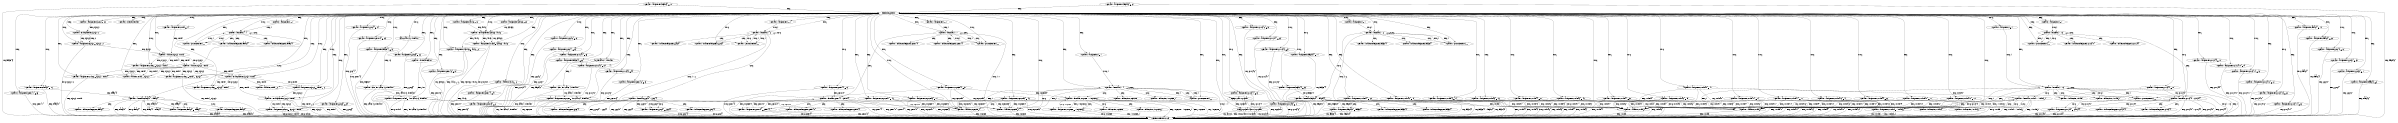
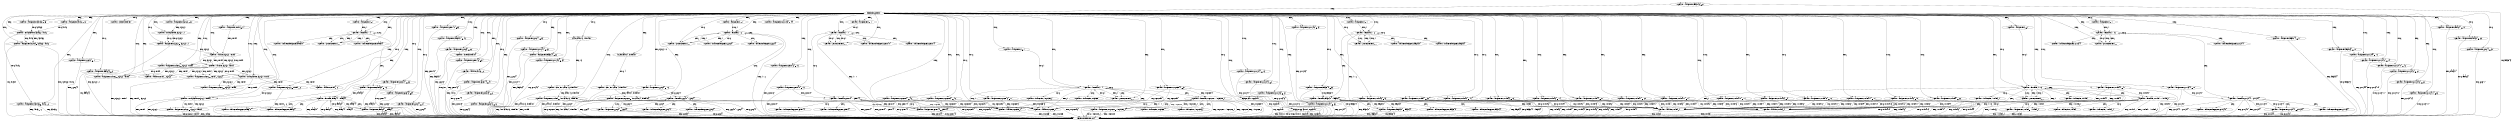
edge "(<operator>.assignment,fefghc[5] = 10)" -> "(METHOD,ypelmbr)": reversed
edge "(METHOD,ypelmbr)" -> "(<operator>.assignment,yynp[0] = 76)": label "DDG: " -> "DDG: xjyuyjz * 2"
edge "(<operator>.assignment,yynp[0] = 76)" -> "(<operator>.lessThan,yynp[0] < yynp[i])": added, label "DDG: yynp[0]"
node "(strcpy,sqzqhsaz(iljsuvvi, sqzqhsaz))": label "(strcpy,sqzqhsaz(iljsuvvi, sqzqhsaz))" -> "(strcpy,strcpy(iljsuvvi, sqzqhsaz))"
edge "(<operator>.assignment,qwwjd[3] = 99)" -> "(METHOD_RETURN,void)": removed, label "DDG: qwwjd[3]"
edge "(<operator>.assignment,vovkof[11] = 14)" -> "(METHOD_RETURN,void)": removed, label "DDG: vovkof[11]"
